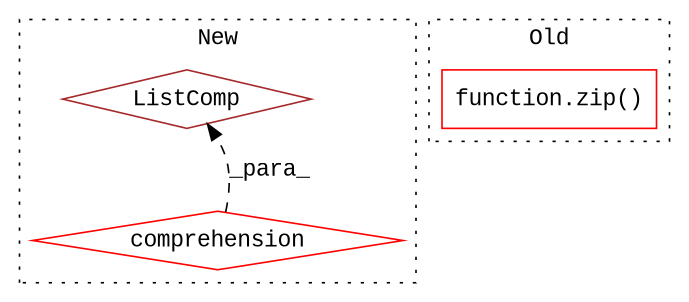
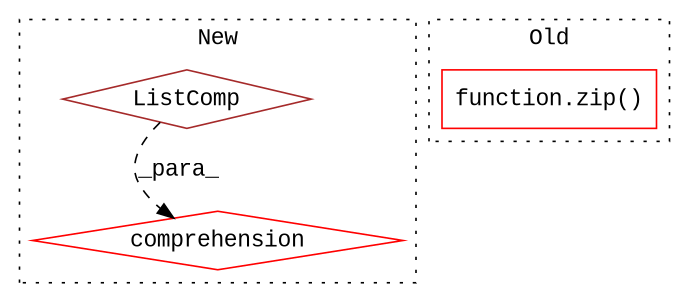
edge "comprehension" -> "ListComp": reversed
